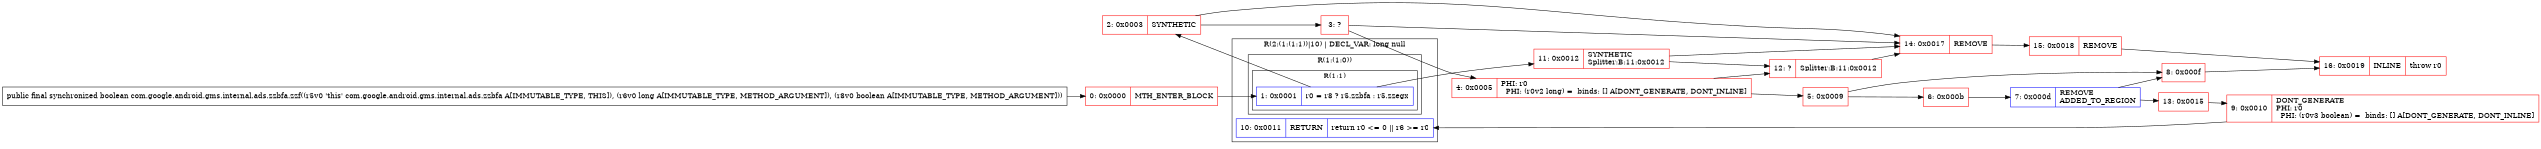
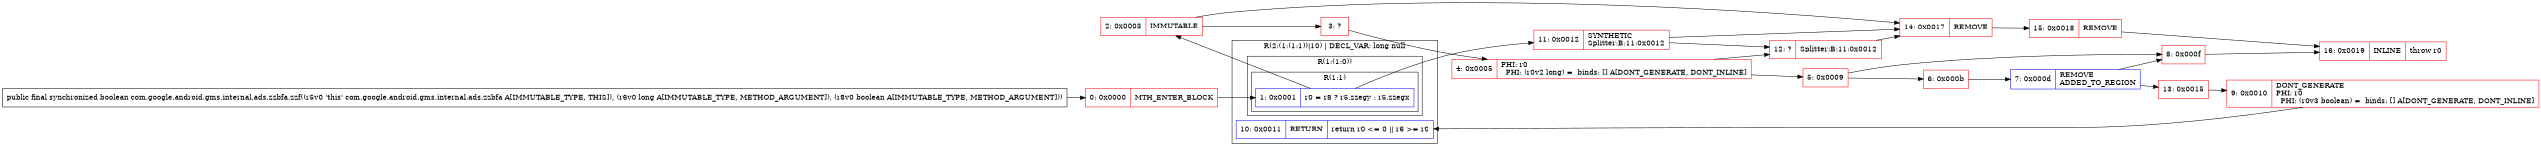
node "2: 0x0003": text "SYNTHETIC" -> "IMMUTABLE"
edge "3: ?" -> "14: 0x0017": removed
node "1: 0x0001": text "r0 = r8 ? r5.zzbfa : r5.zzegx" -> "r0 = r8 ? r5.zzegy : r5.zzegx"
